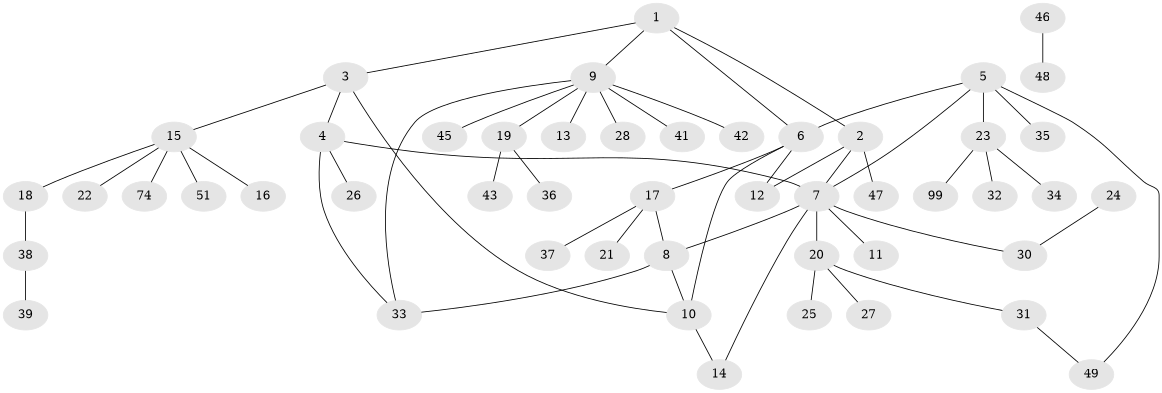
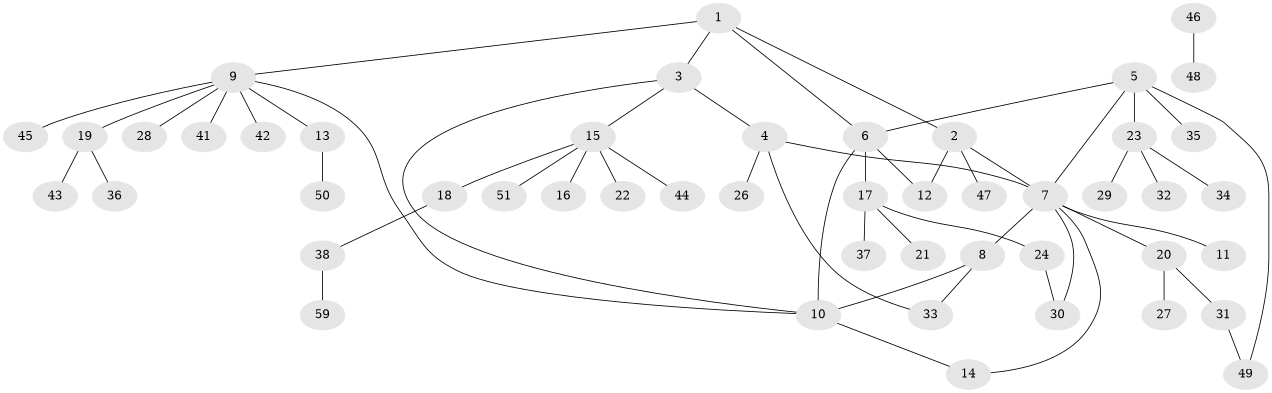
edge "9" -- "33": now "9" -- "10"
node "74": label "74" -> "44"
node "50": added
node "99": label "99" -> "29"
edge "17" -- "8": now "17" -- "24"
node "39": label "39" -> "59"
node "25": removed
